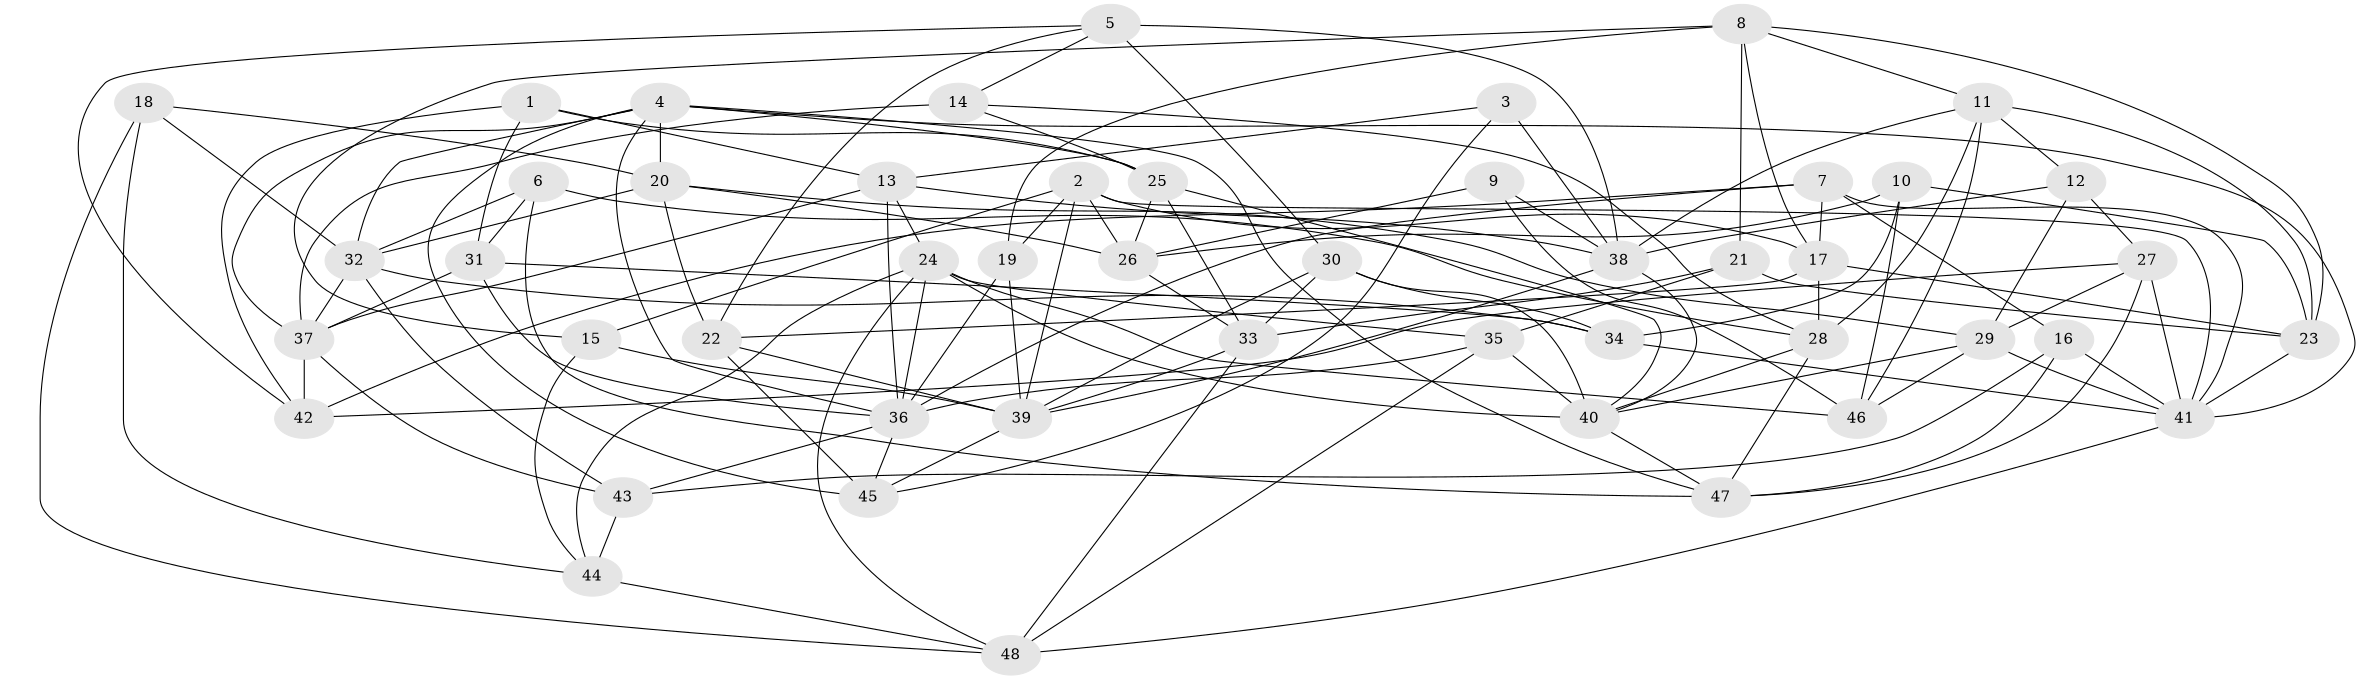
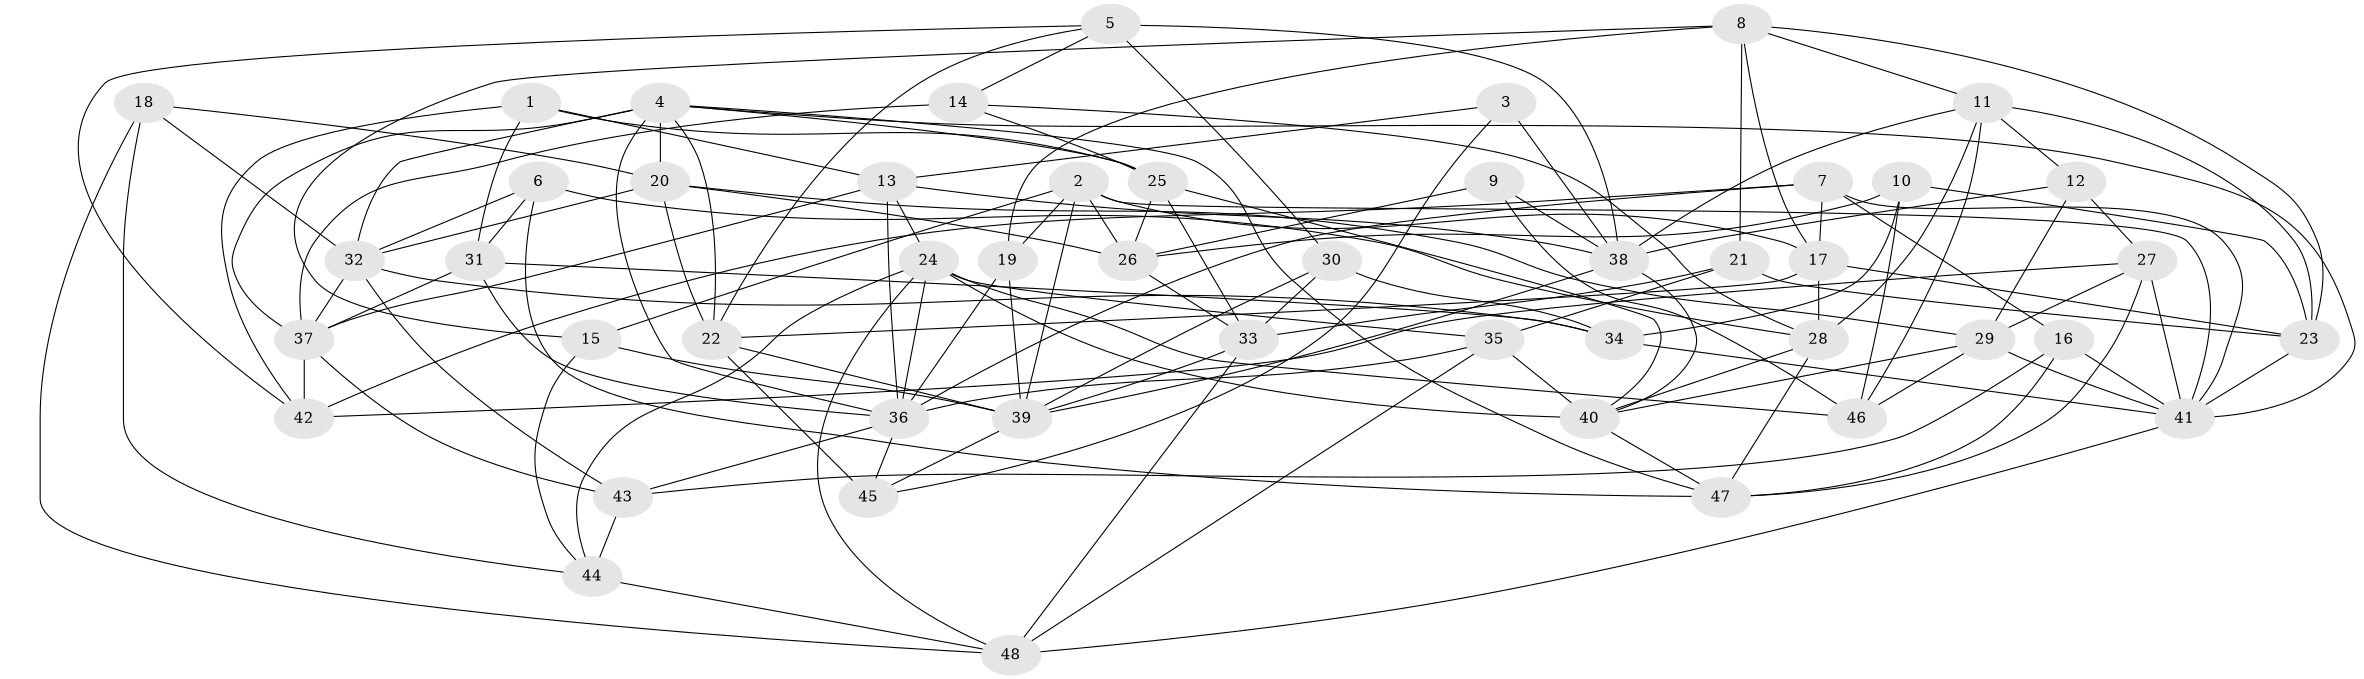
edge "30" -- "40": removed
edge "4" -- "45": now "4" -- "22"
